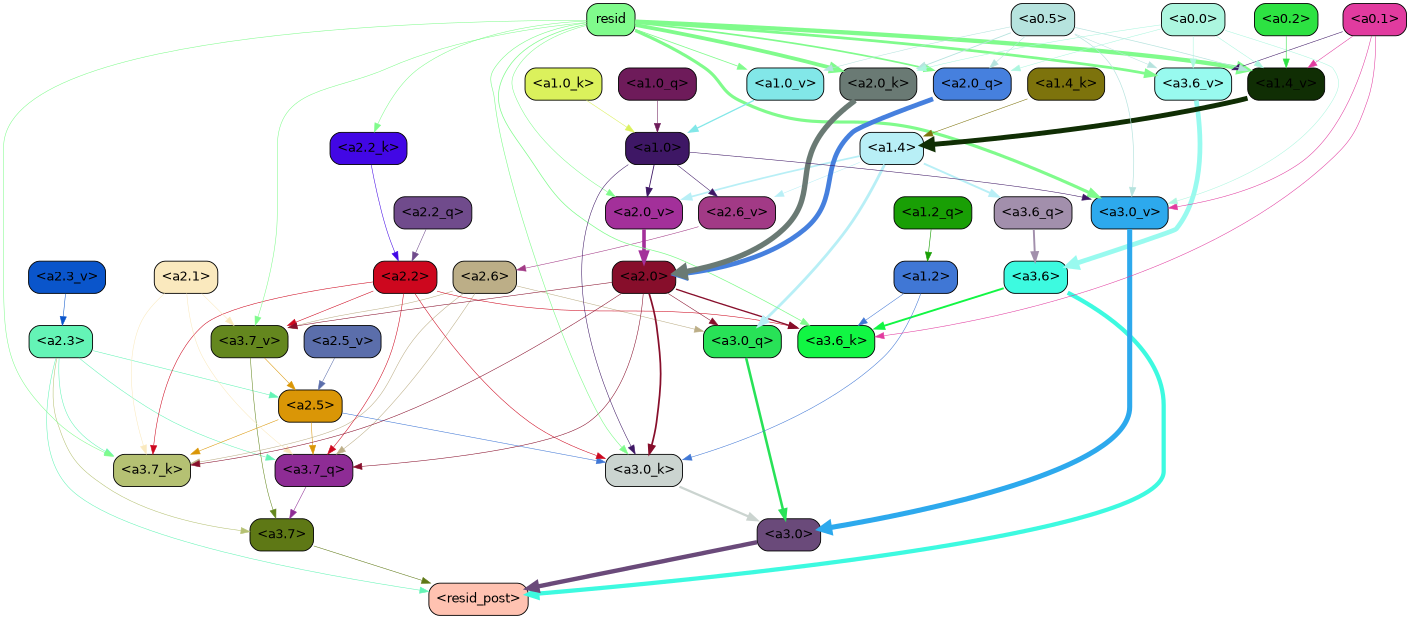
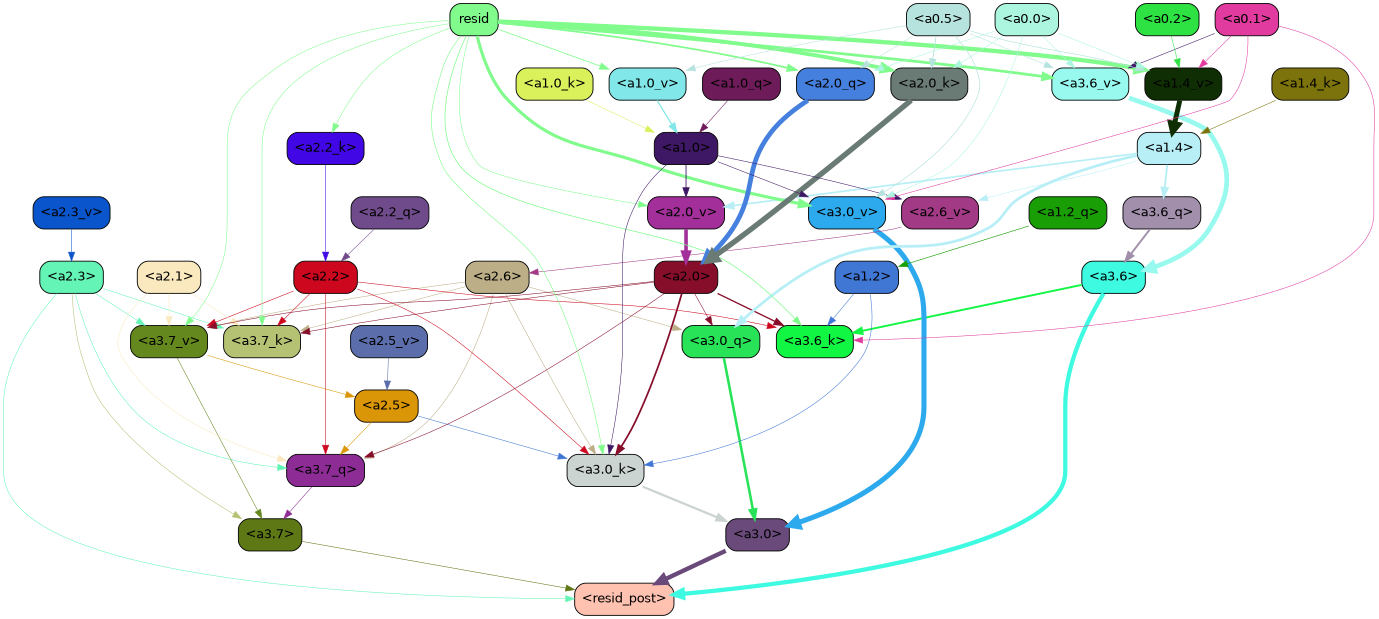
edge "<a2.6>" -> "<a3.0_k>": added
edge "<a2.3>" -> "<a2.5>": now "<a2.3>" -> "<a3.7_v>"
edge "<a2.5>" -> "<a3.7_k>": removed
